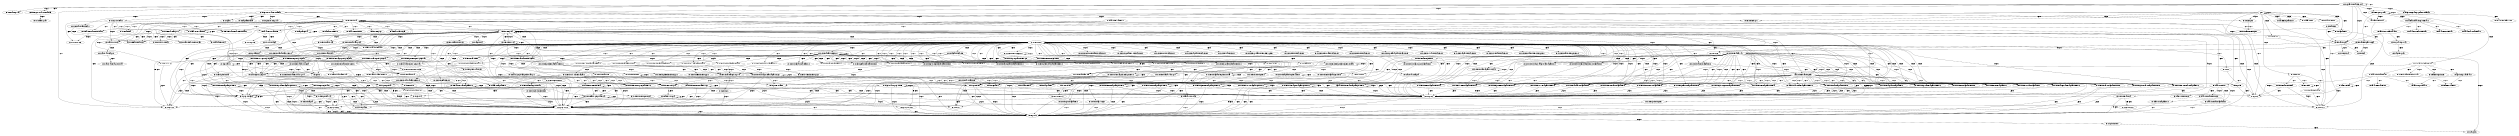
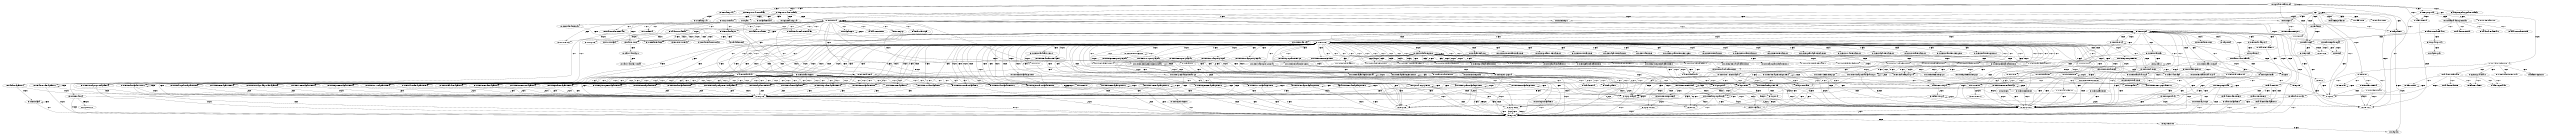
node "ngx_pass_ngx_channel": label "ngx_pass_ngx_channel" -> "ngx_pass_open_channel"
edge "ngx_event_connections" -> "ngx_conf_parse": reversed
node "ngx_regex_init_conf": removed
edge "ngx_http_merge_locations" -> "ngx_http_fastcgi_merge_loc_conf": added, label "2 calls"
edge "ngx_http_userid_create_conf" -> "ngx_http_core_location": reversed
edge "ngx_http_core_server" -> "ngx_http_rewrite_create_loc_conf": added, label "1 calls"
node "ngx_http_headers_create_conf": label "ngx_http_headers_create_conf" -> "ngx_http_headers_http_conf"
